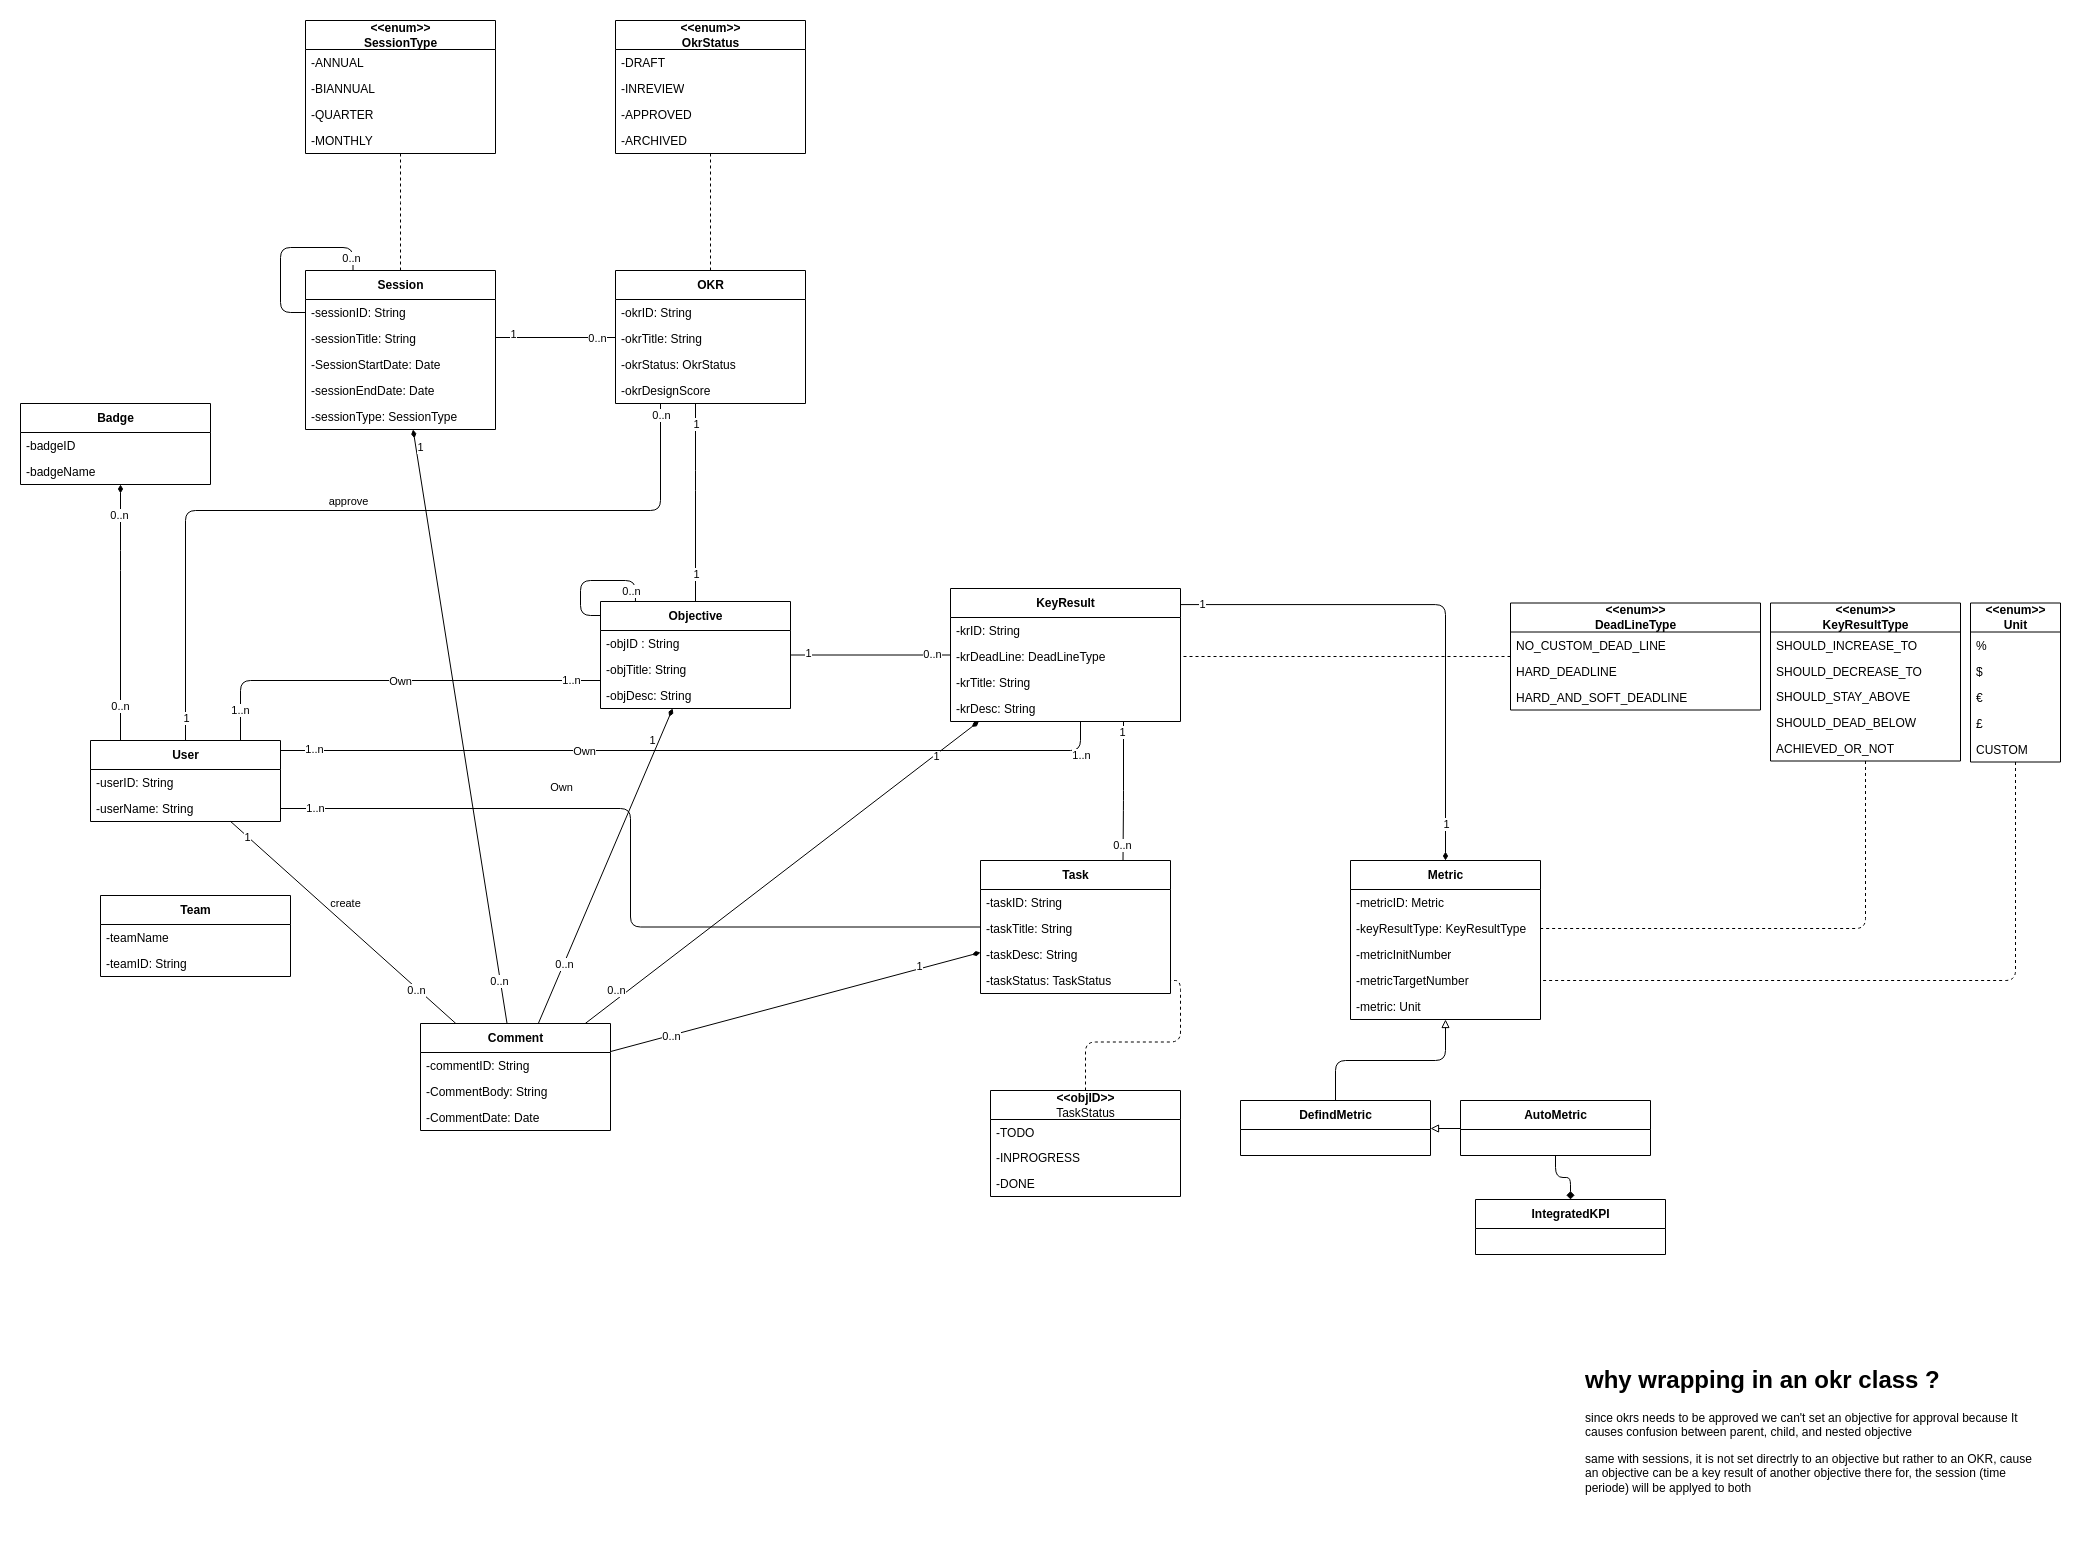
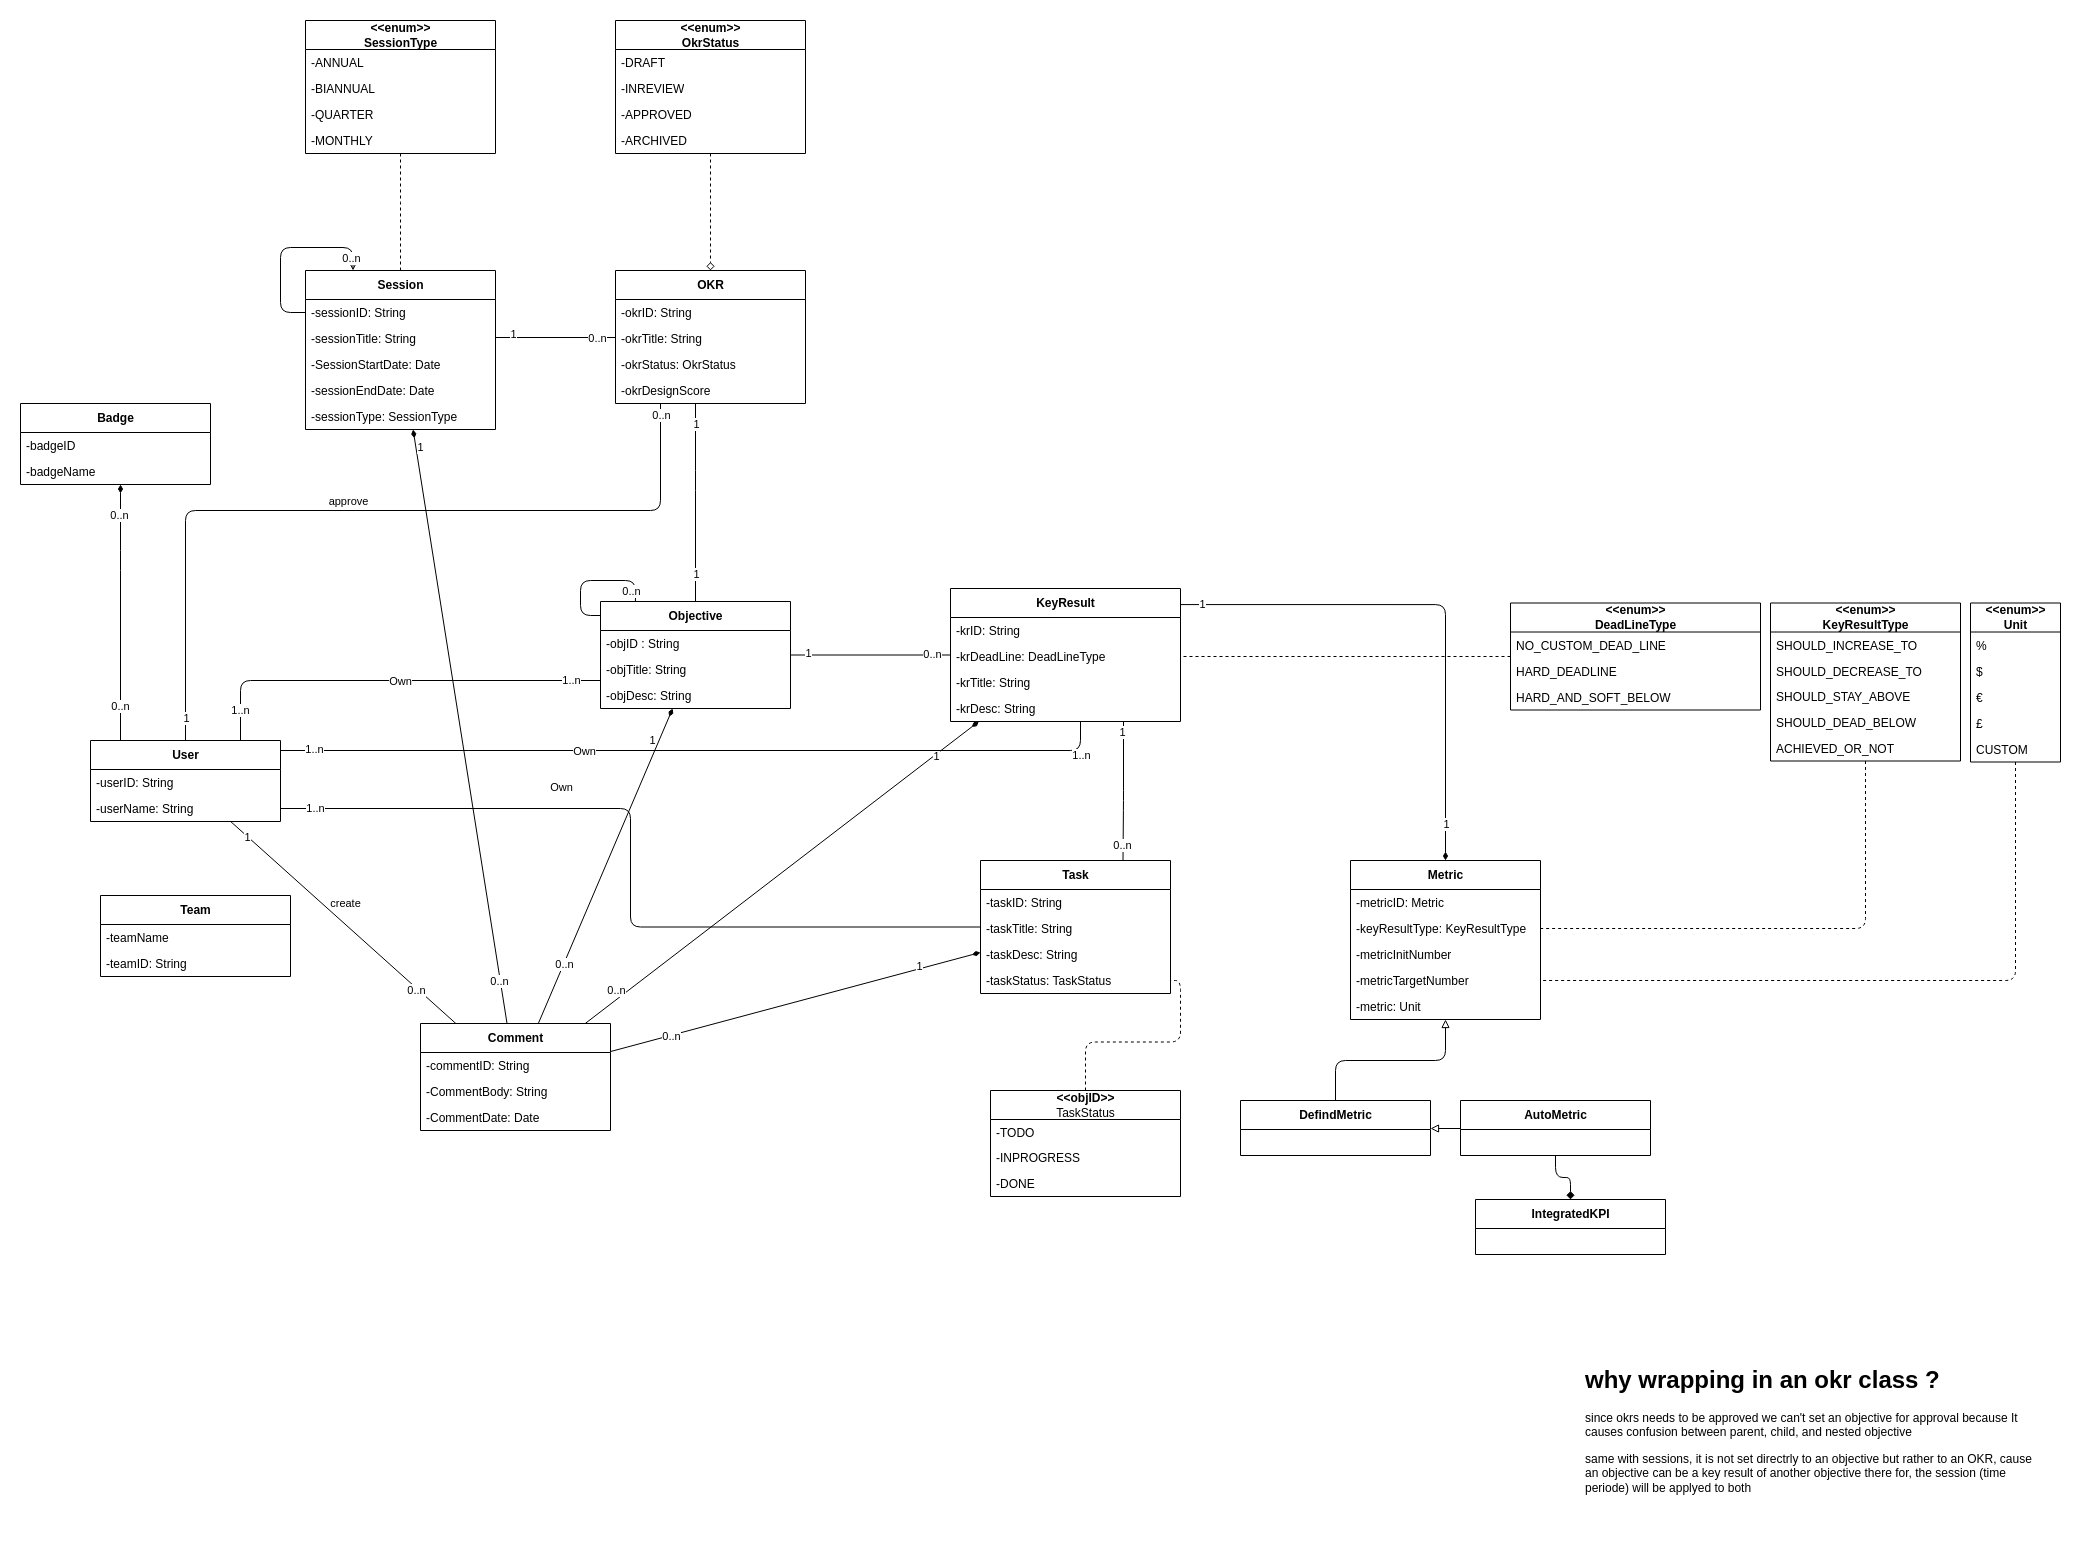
edge "-sessionID: String" -- "Session": arrowhead none -> open
edge "<<enum>> OkrStatus" -- "OKR": arrowhead none -> diamond
node "HARD_AND_SOFT_DEADLINE": label "HARD_AND_SOFT_DEADLINE" -> "HARD_AND_SOFT_BELOW"
